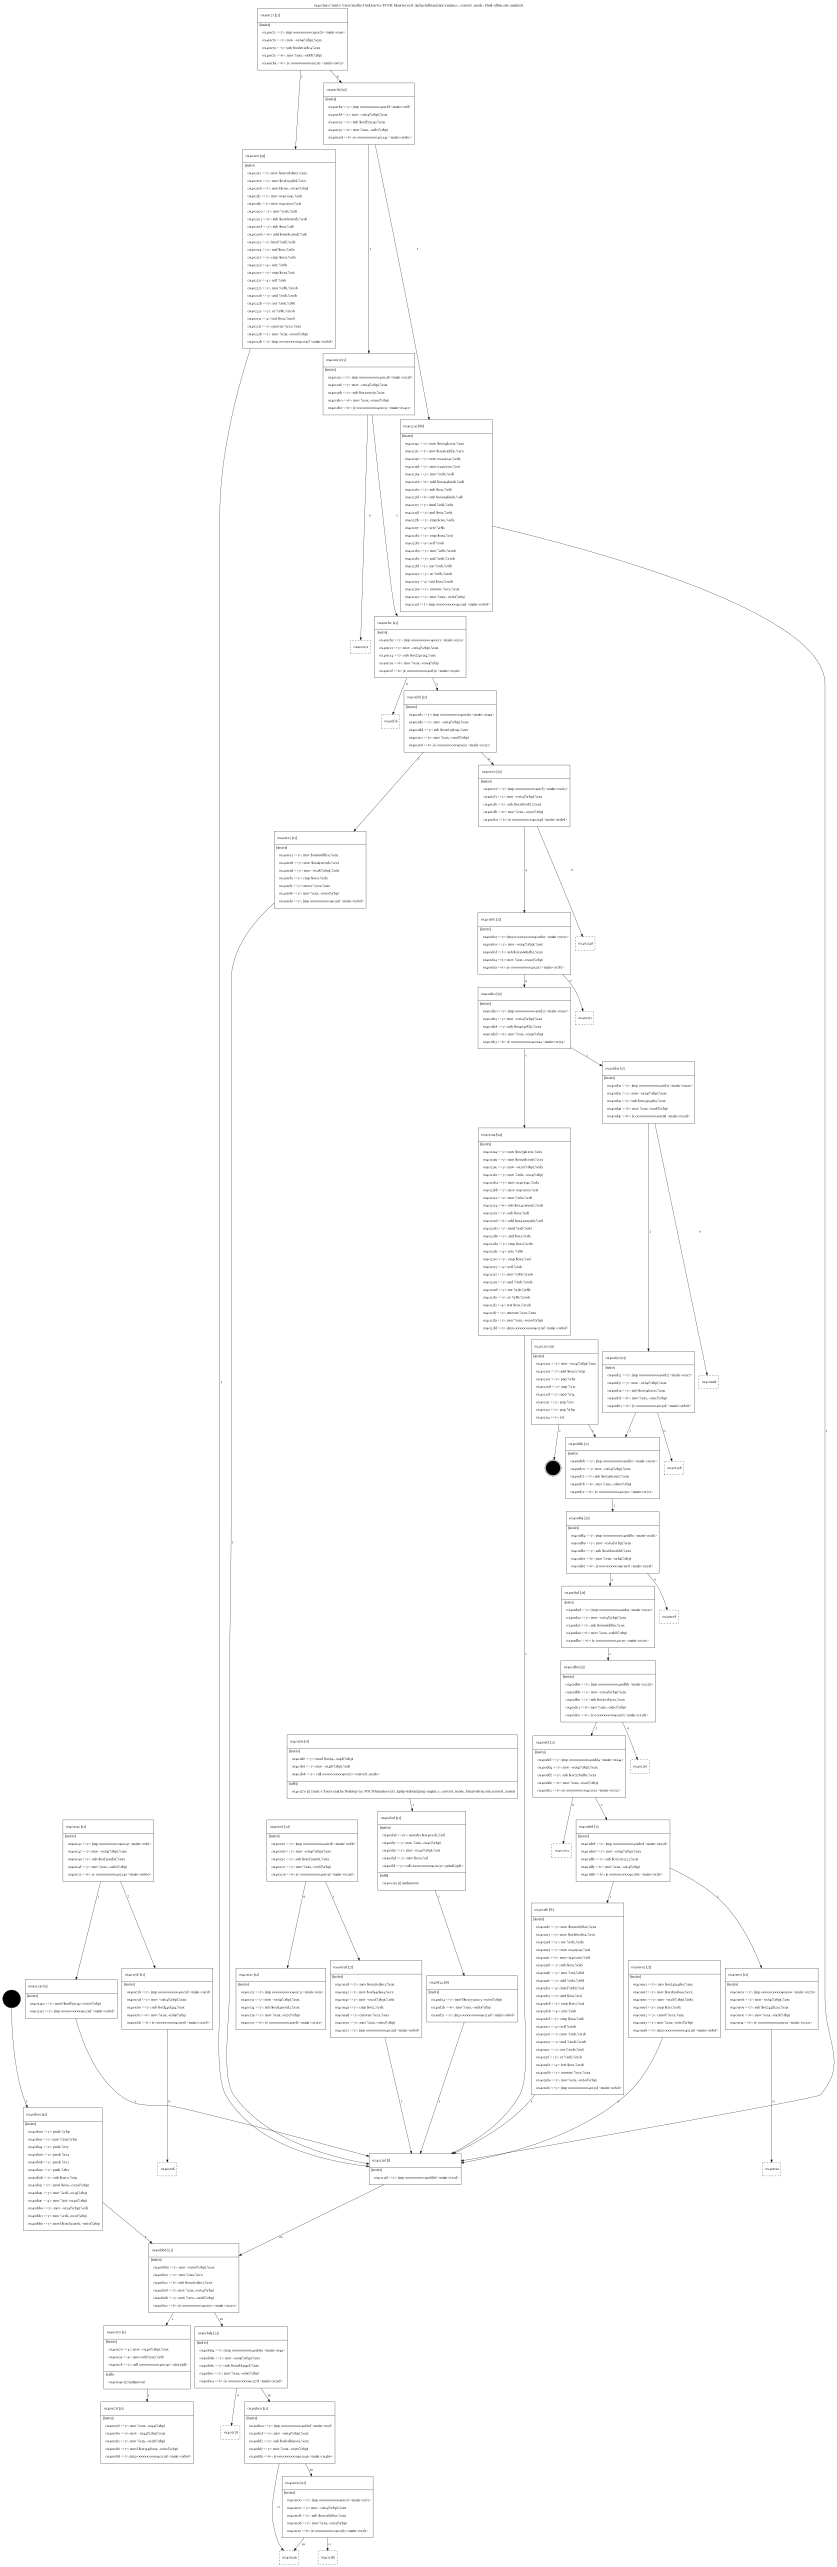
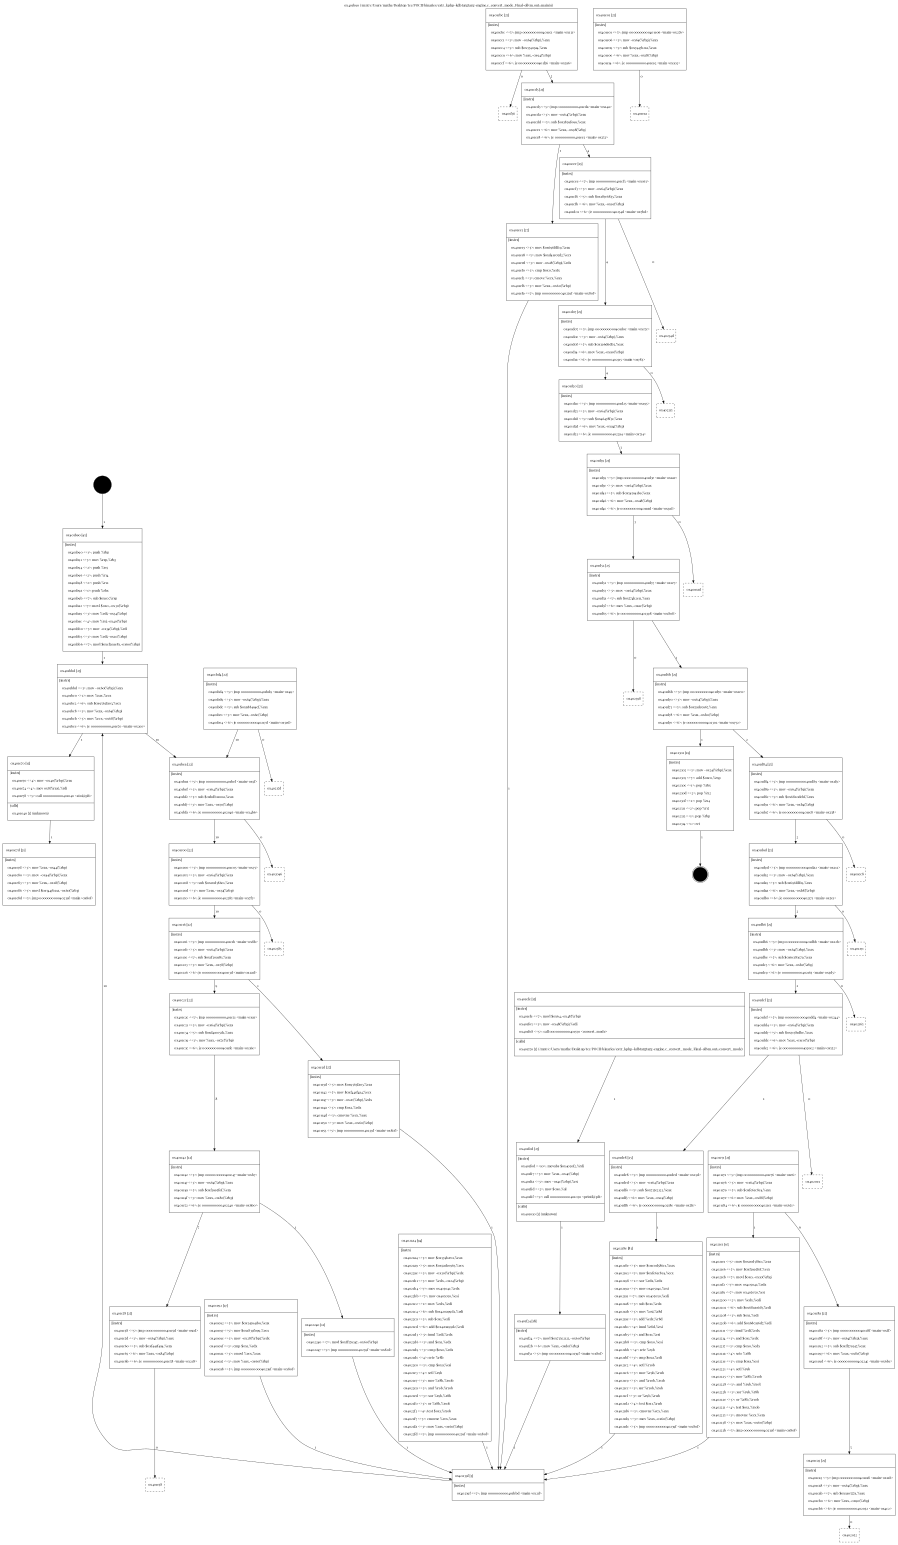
edge "0x401ca3 [25]" -> "0x401cbc [25]": removed, label "5"
node "0x40224c [88]": removed
node "0x402171": added
edge "0x401d20 [25]" -> "0x4022a4 [94]": removed, label "1"
edge "0x401c2c [22]" -> "0x401c42 [22]": added, label "8"
edge "0x402302 [19]" -> "0x401d6b [25]": reversed
edge "0x401de8 [25]" -> "0x401e01 [25]": removed, label "1"
edge "0x401bbd [23]" -> "0x401bd4 [22]": now "0x401bbd [23]" -> "0x401bea [22]"
edge "0x401c00 [22]" -> "0x402046": now "0x401c00 [22]" -> "0x401c16 [22]"
